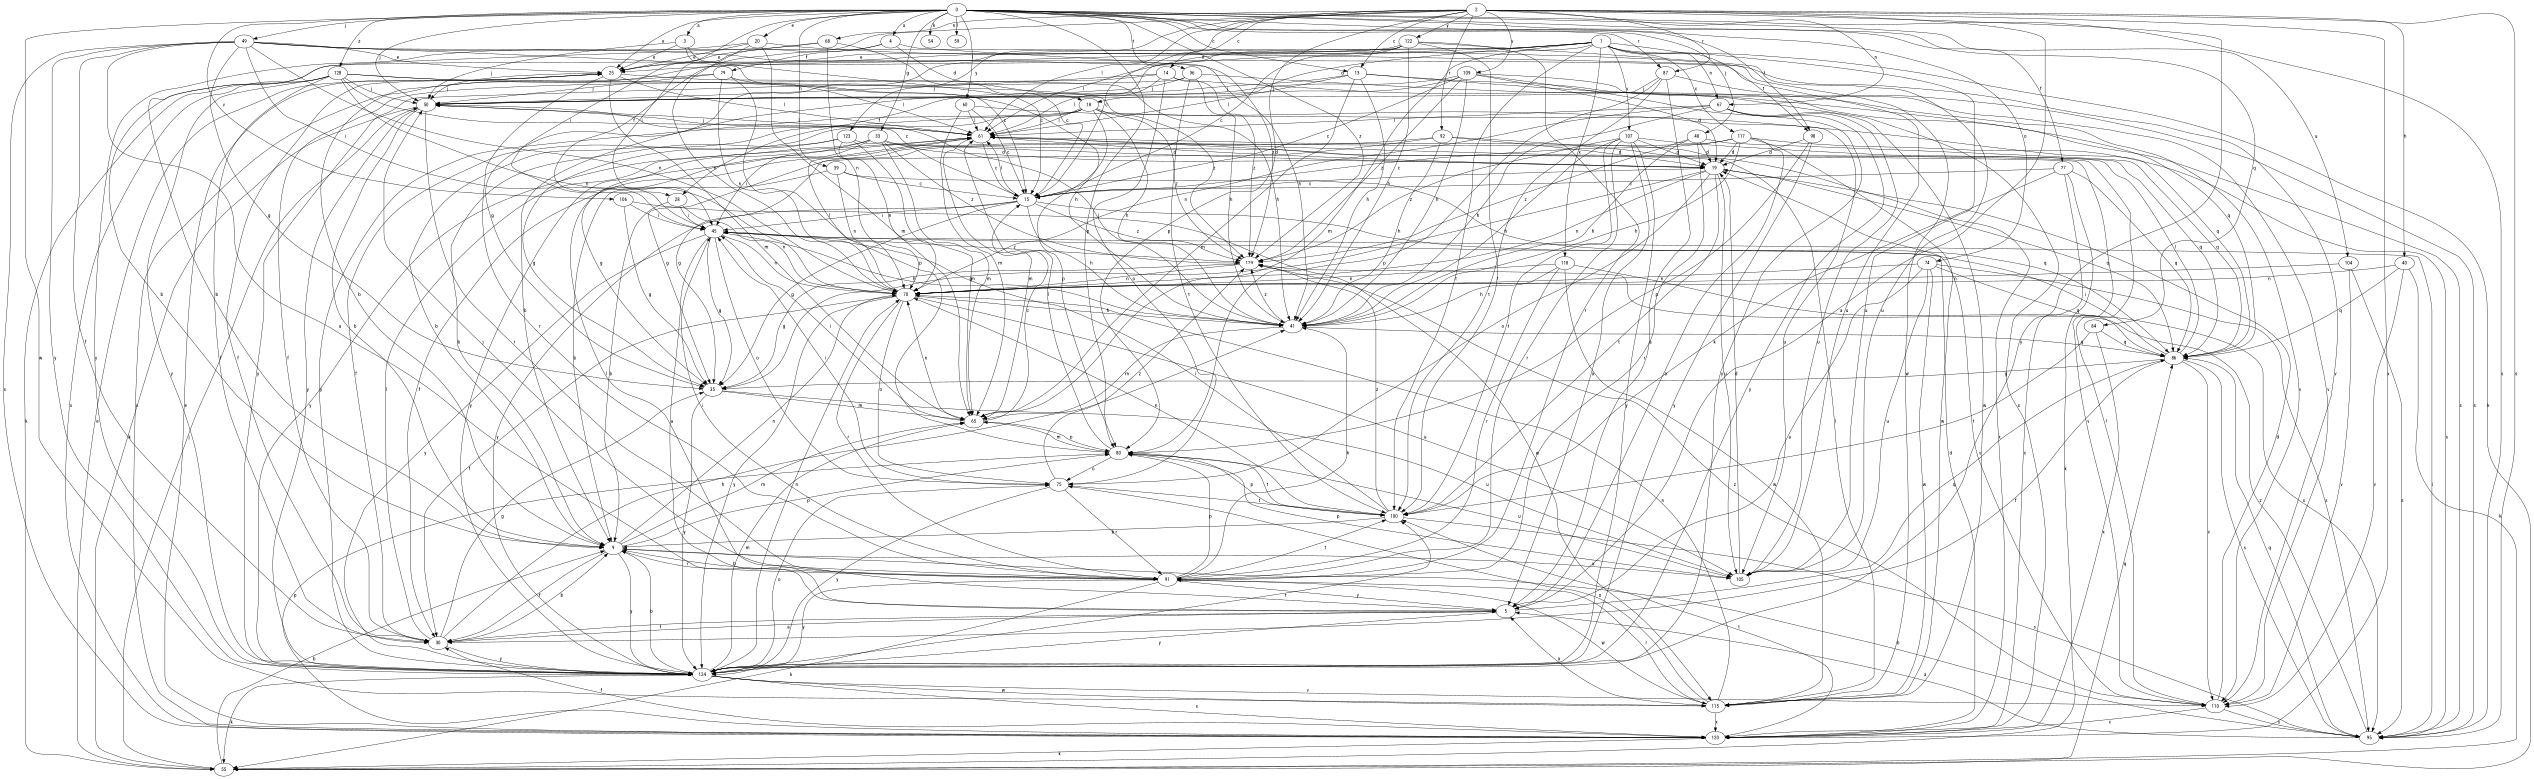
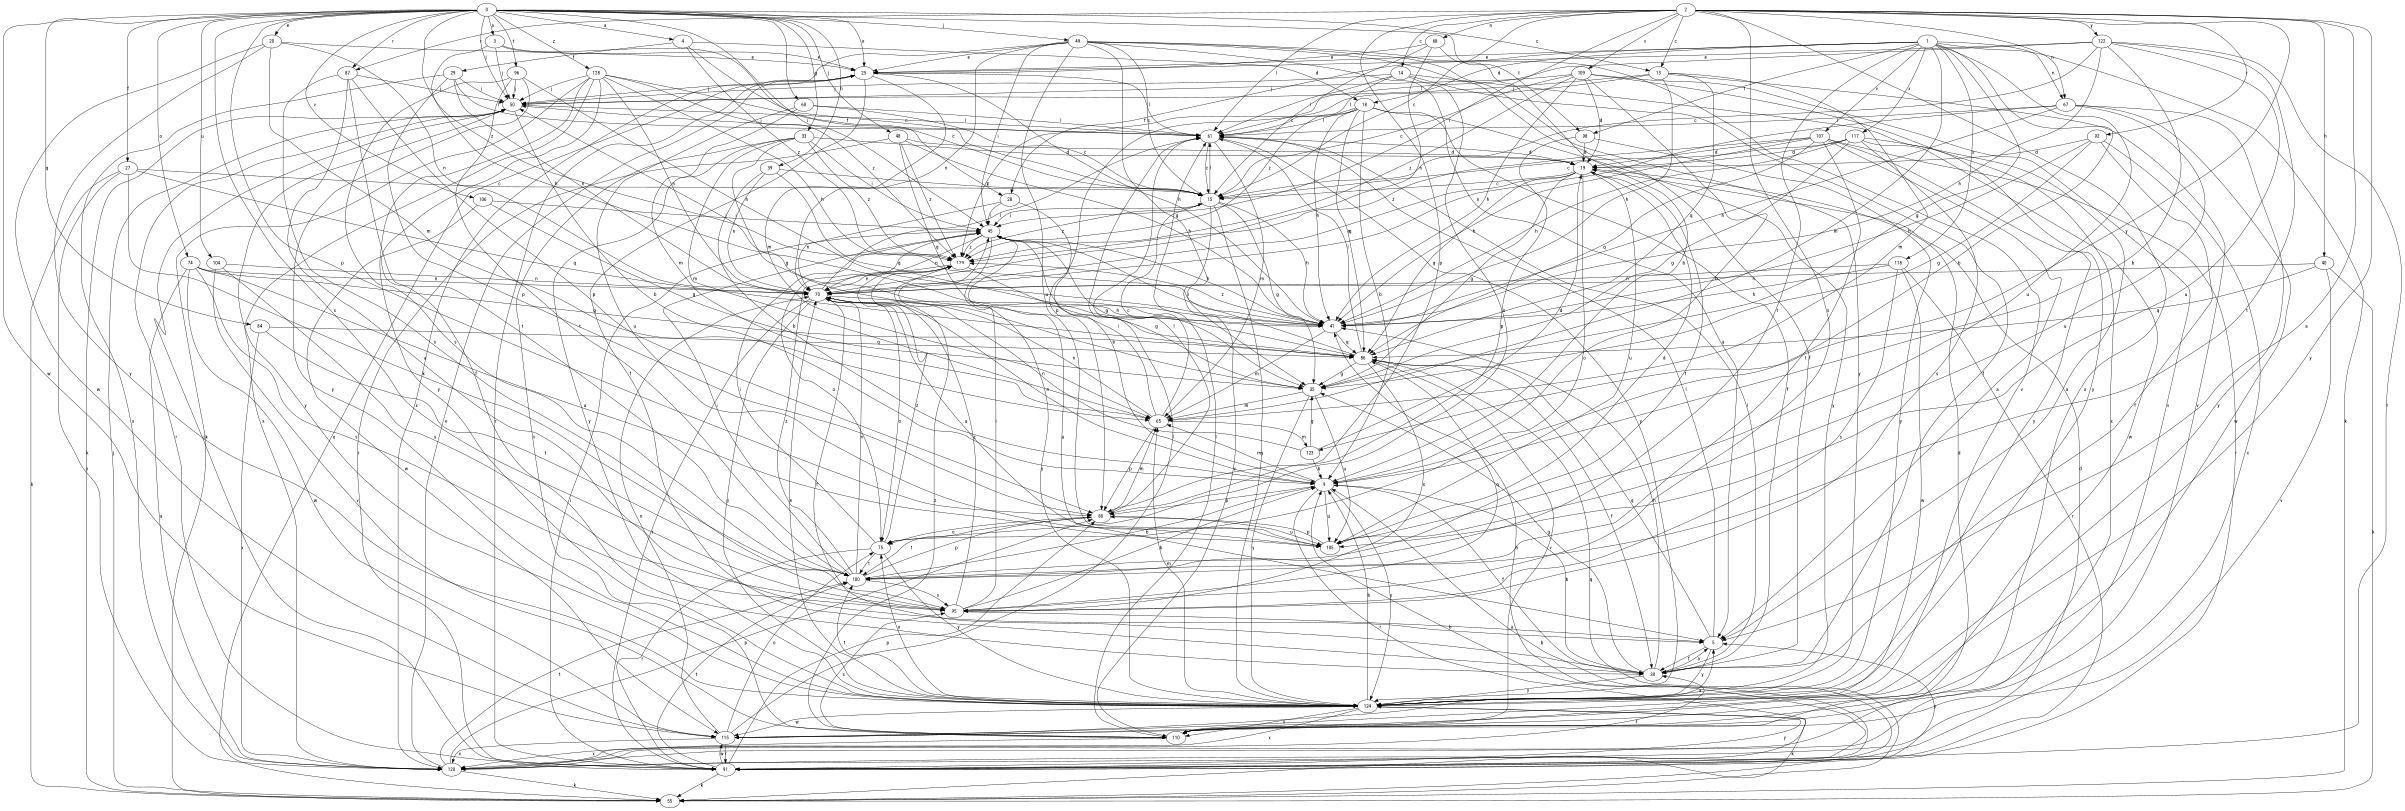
node "54": removed
node "59": removed
edge "123" -> "65": reversed
edge "74" -> "5": now "74" -> "120"
